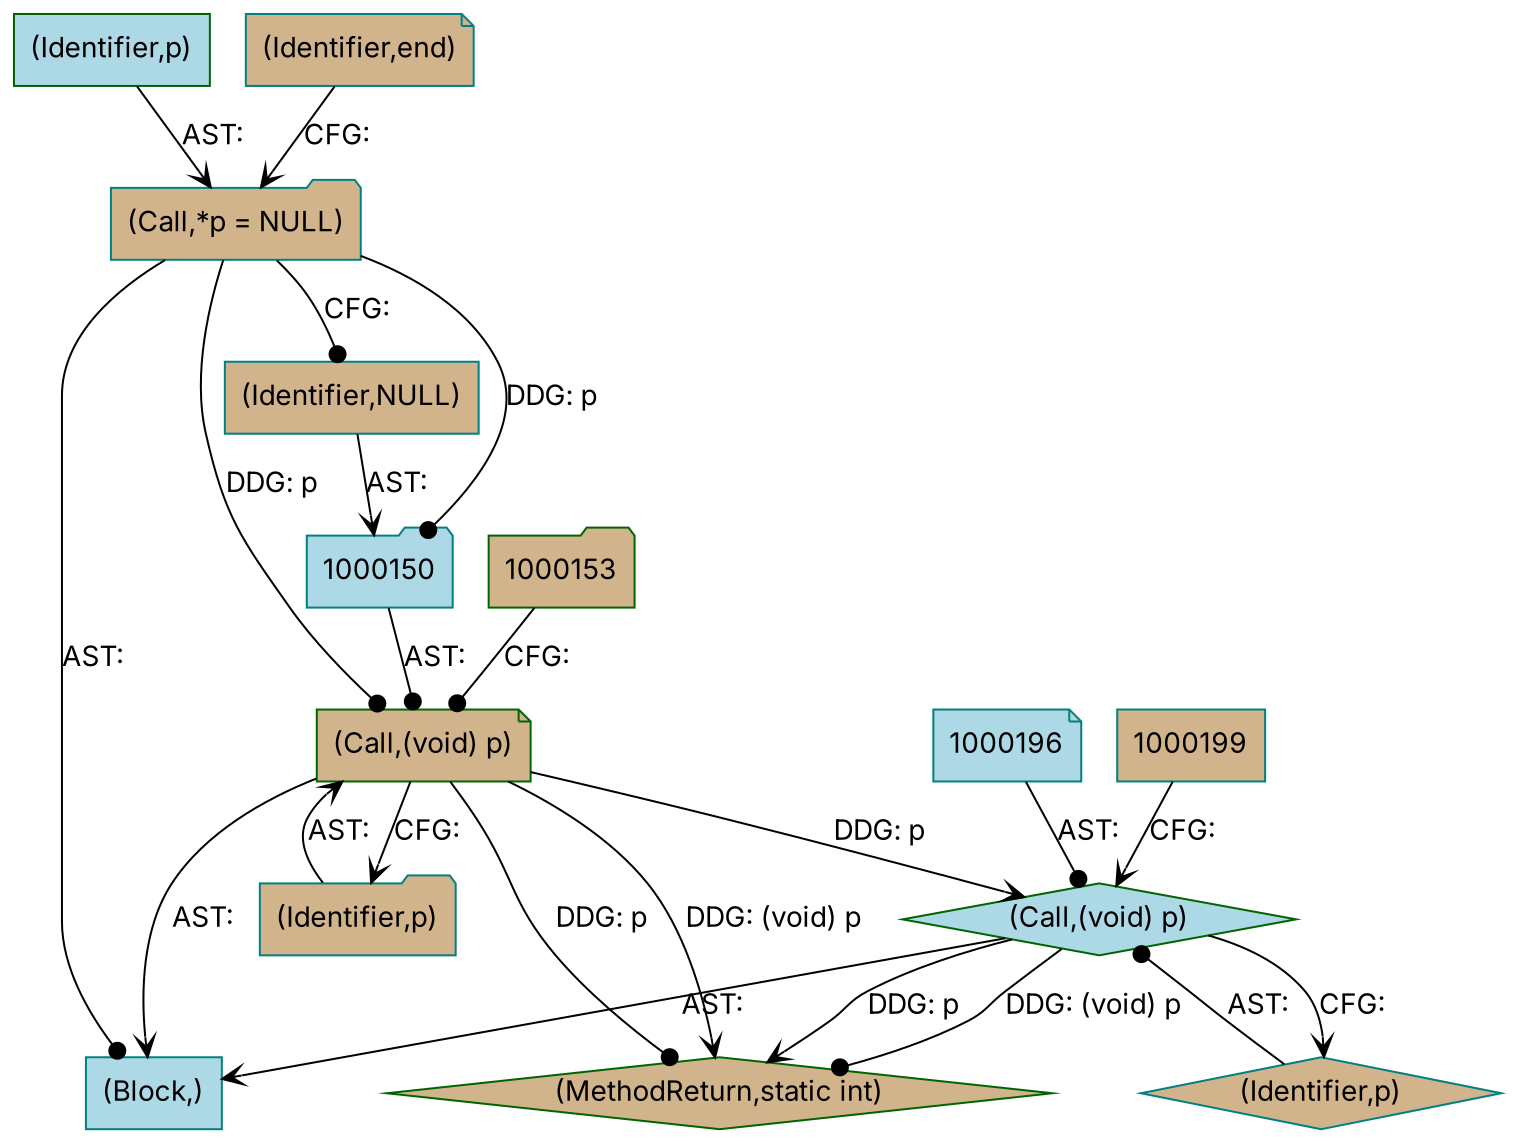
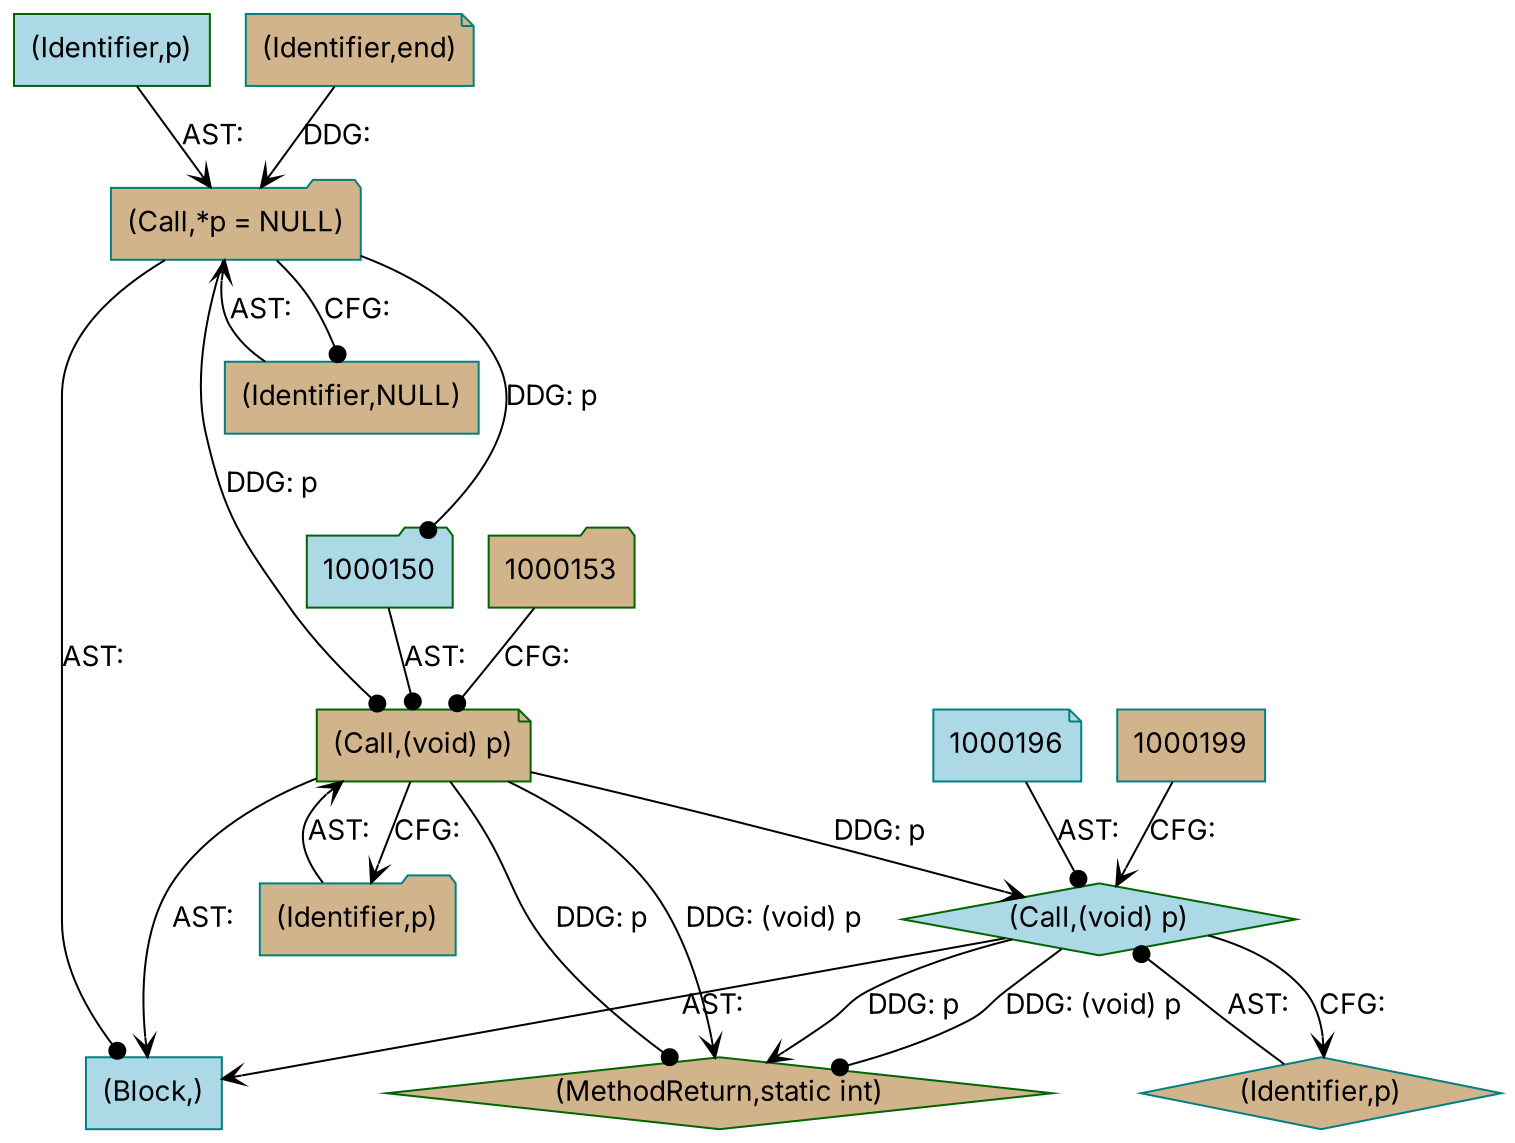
edge "(Identifier,end)" -> "(Call,*p = NULL)": label "CFG: " -> "DDG: "
edge "(Identifier,NULL)" -> "1000150": now "(Identifier,NULL)" -> "(Call,*p = NULL)"
node "1000150": color teal -> darkgreen
